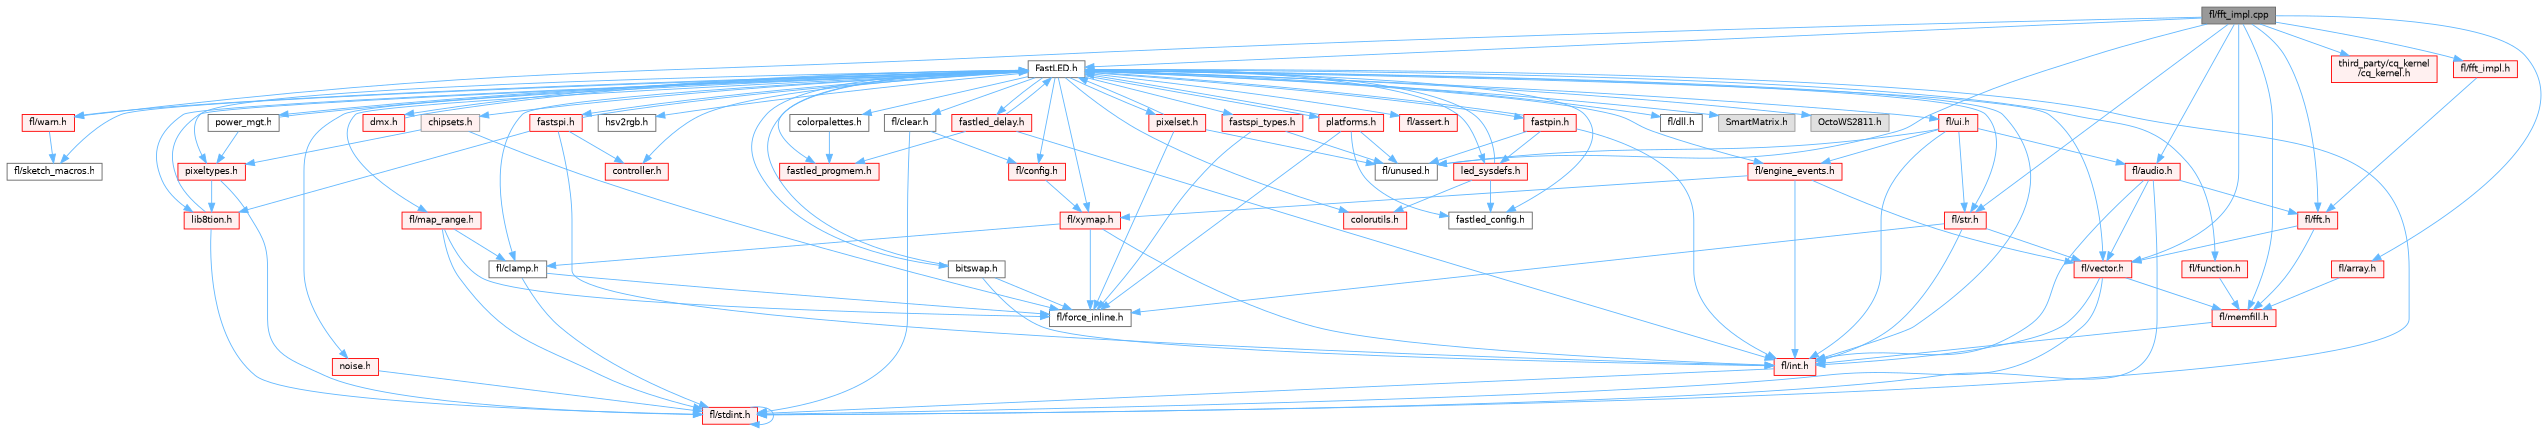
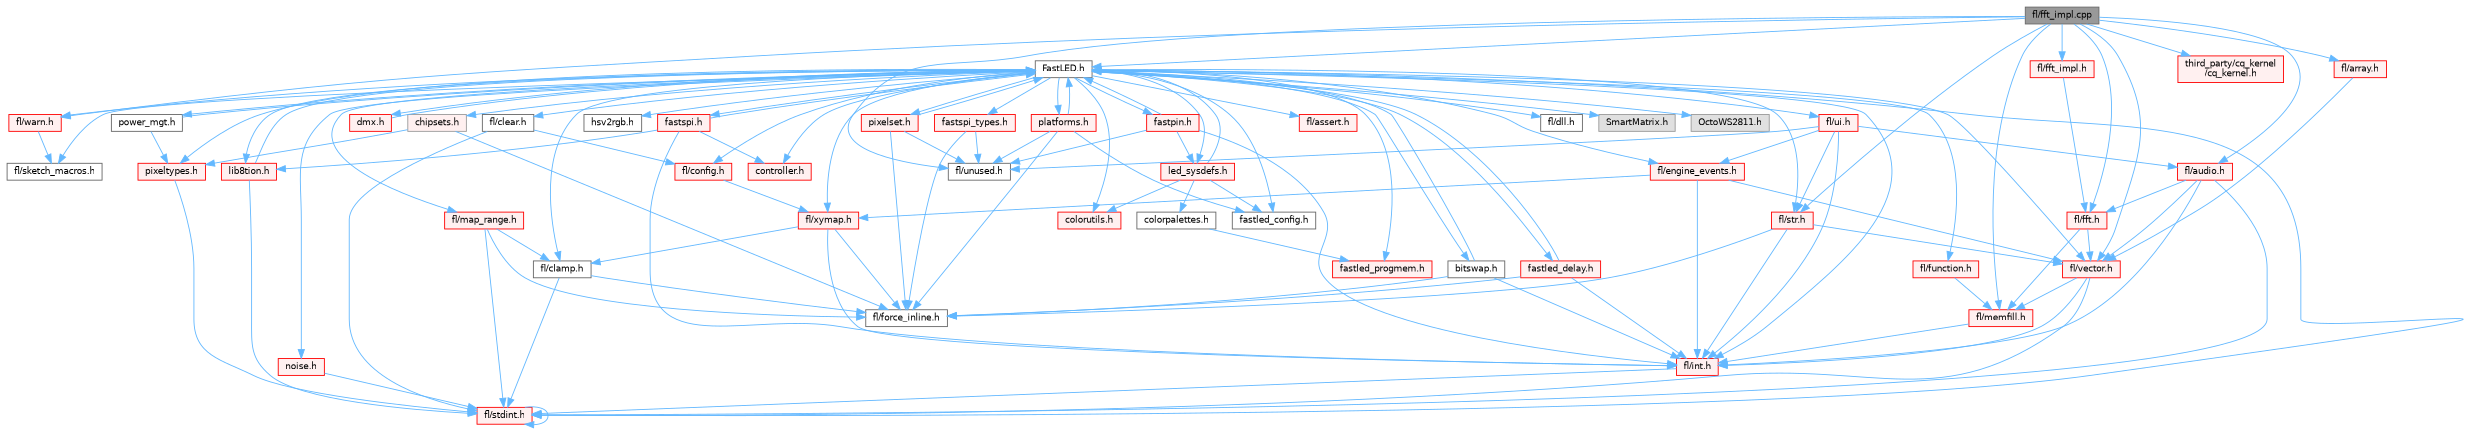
edge "FastLED.h" -> "colorpalettes.h": now "led_sysdefs.h" -> "colorpalettes.h"
edge "fastled_delay.h" -> "fastled_progmem.h": now "fastled_delay.h" -> "fl/force_inline.h"
edge "pixeltypes.h" -> "lib8tion.h": removed
edge "fl/array.h" -> "fl/memfill.h": now "fl/array.h" -> "fl/vector.h"
